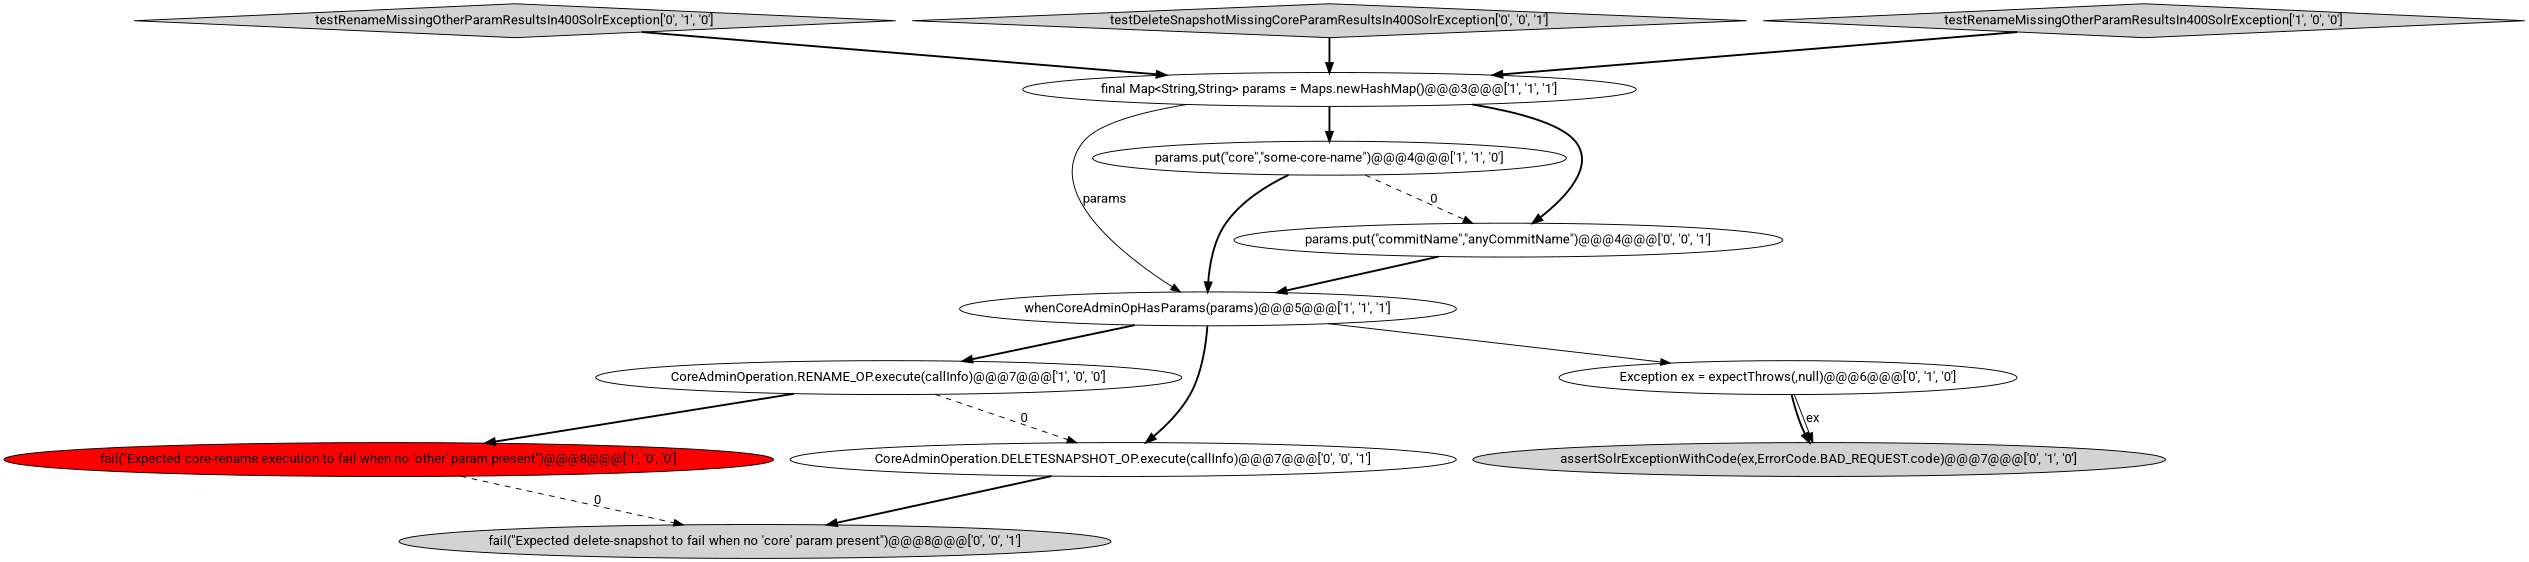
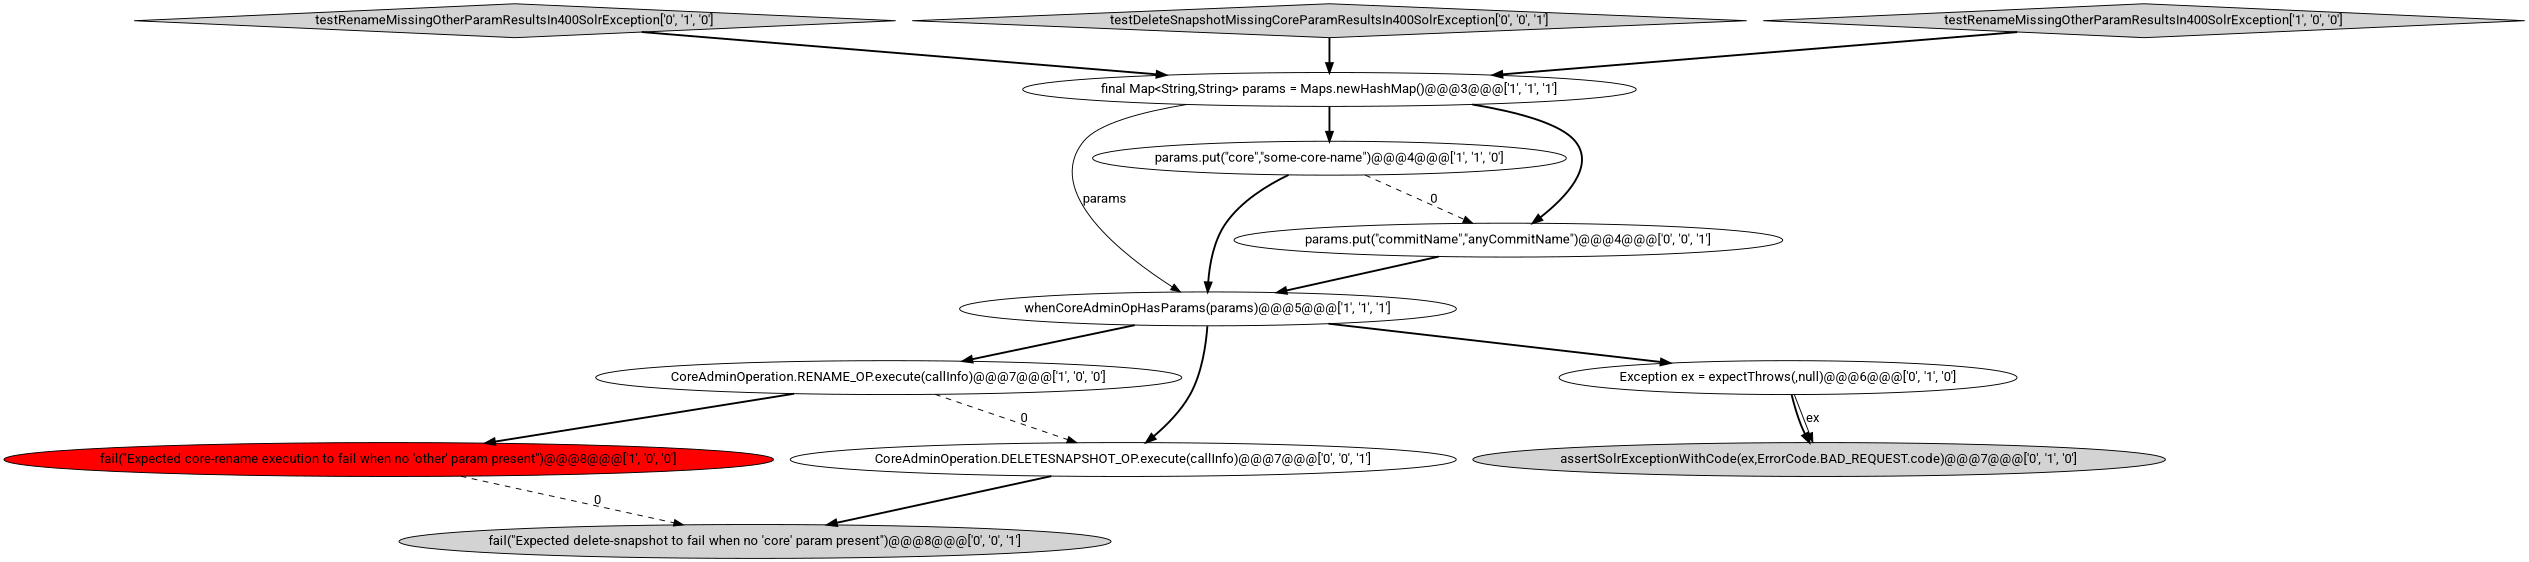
edge "whenCoreAdminOpHasParams(params)@@@5@@@['1', '1', '1']" -> "Exception ex = expectThrows(,null)@@@6@@@['0', '1', '0']": style solid -> bold
